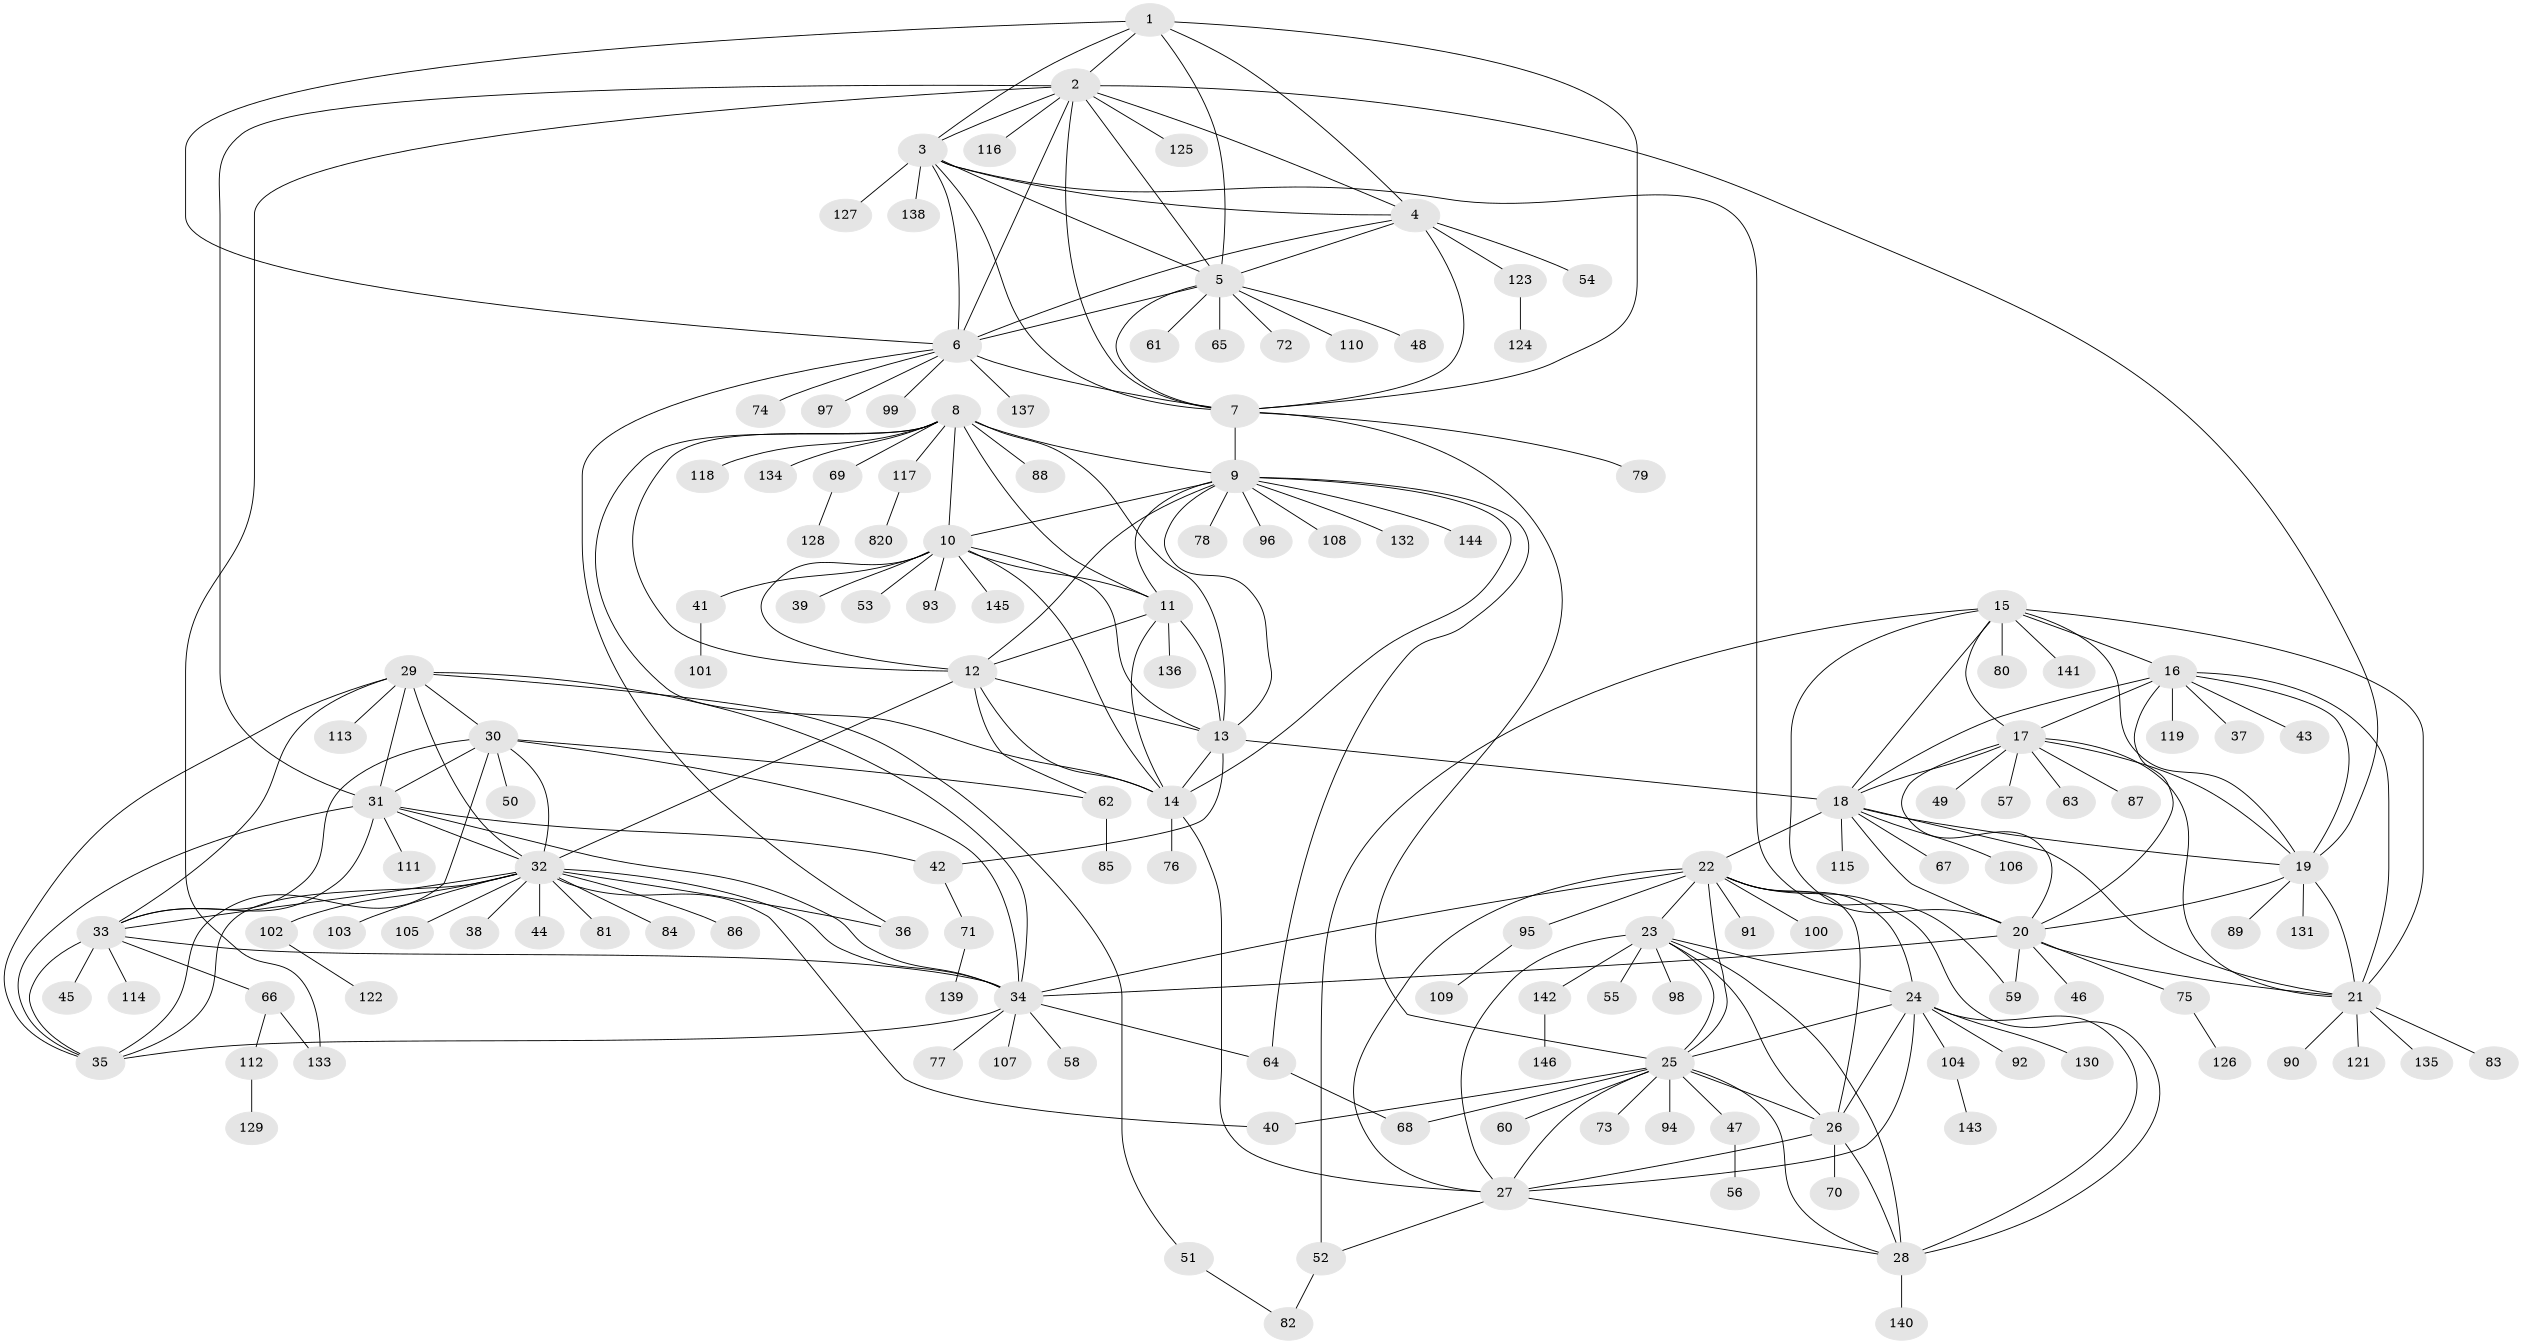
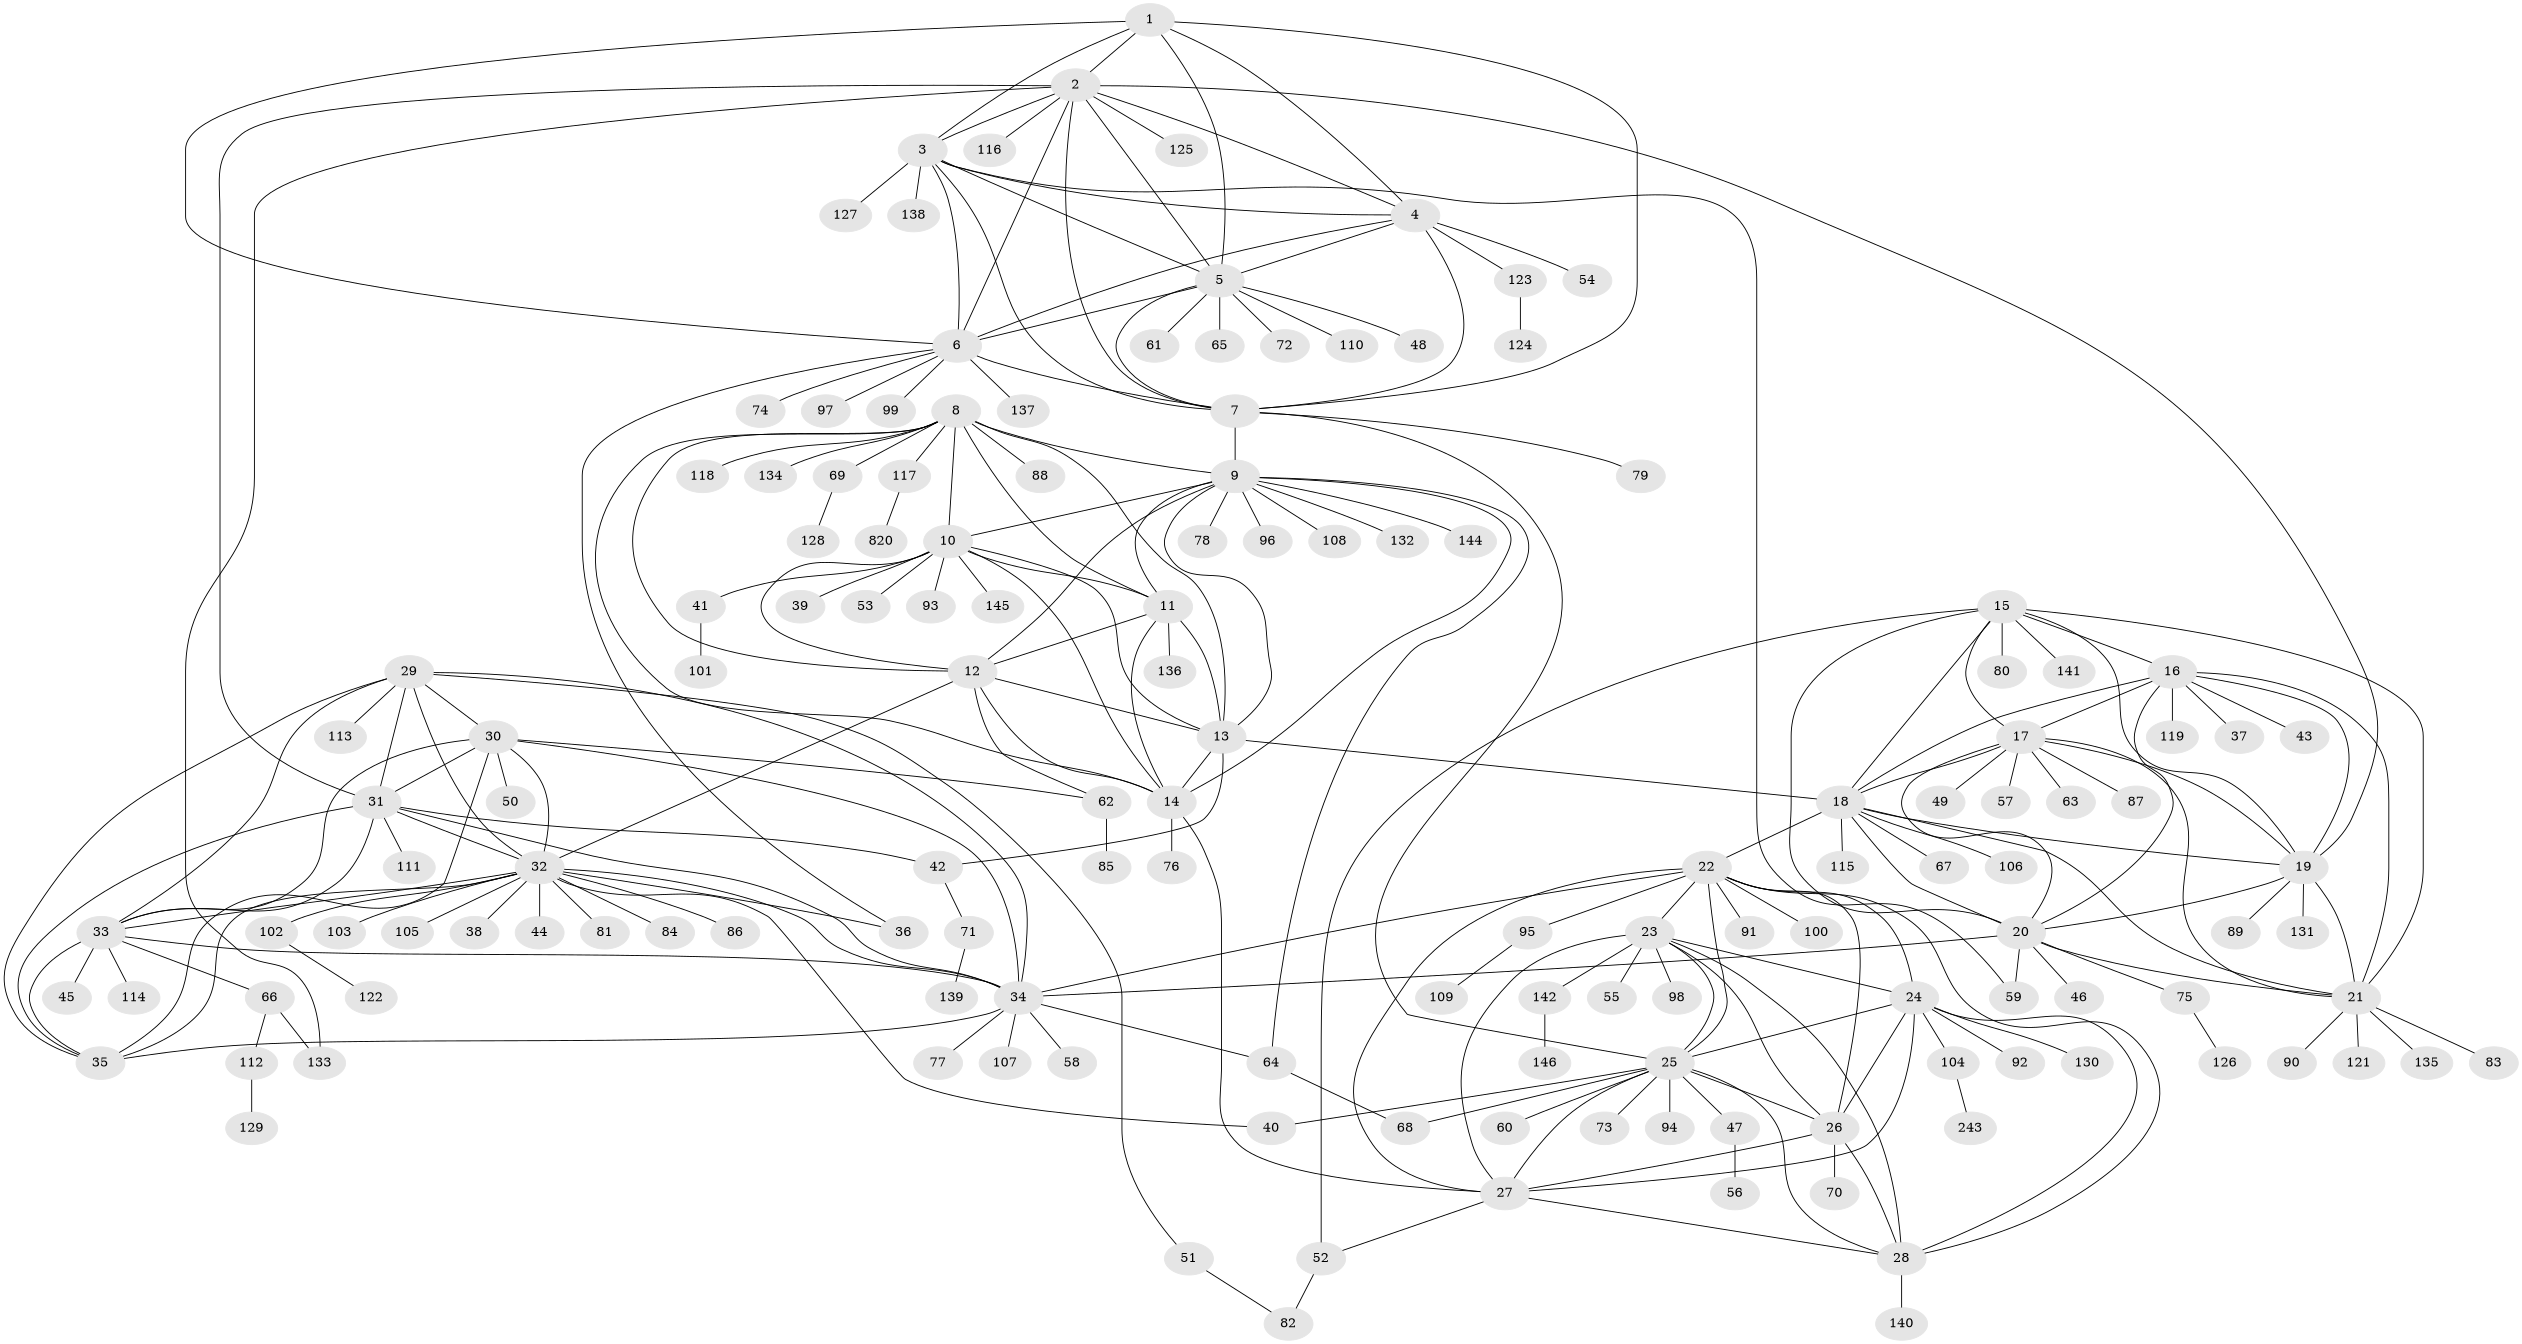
node "143": label "143" -> "243"
